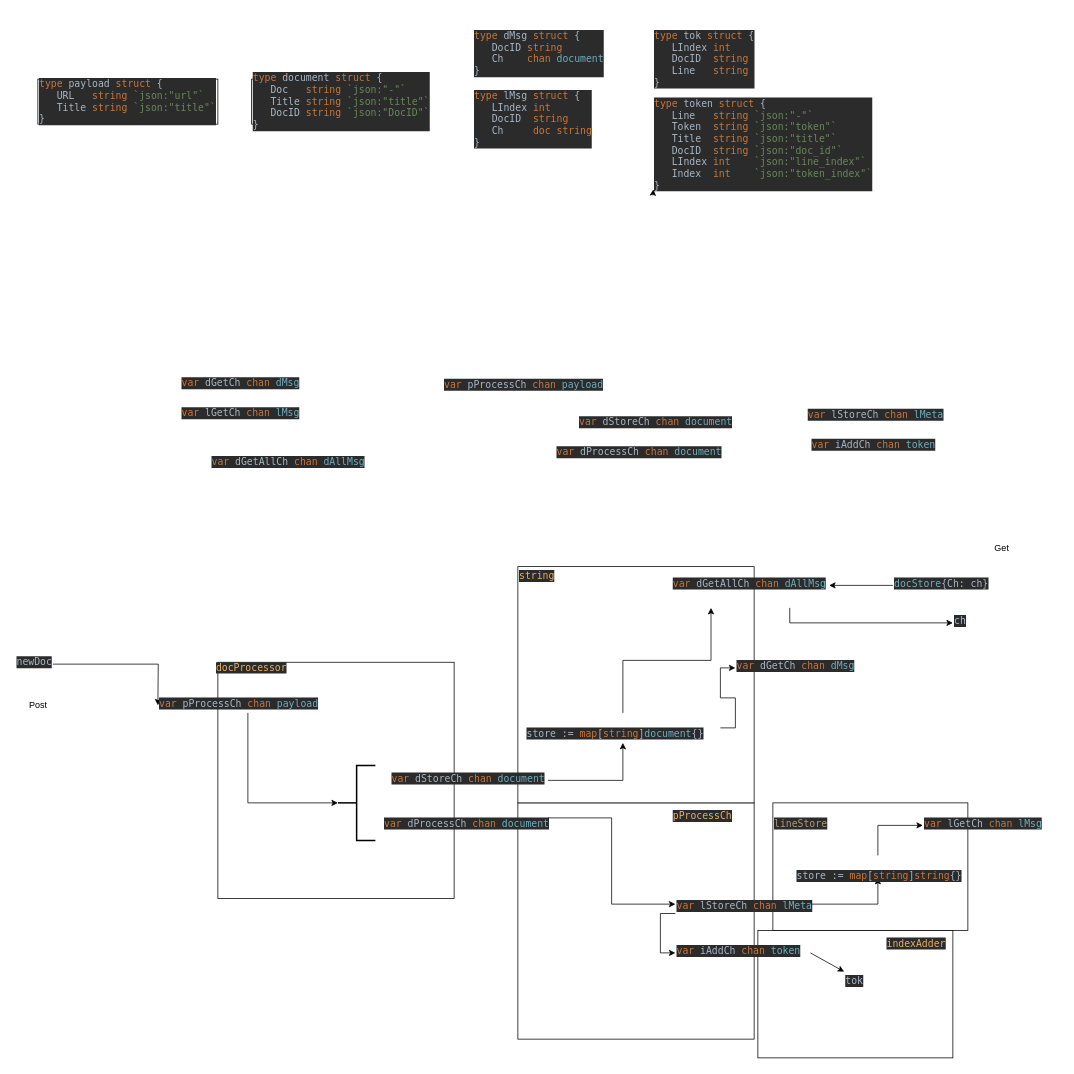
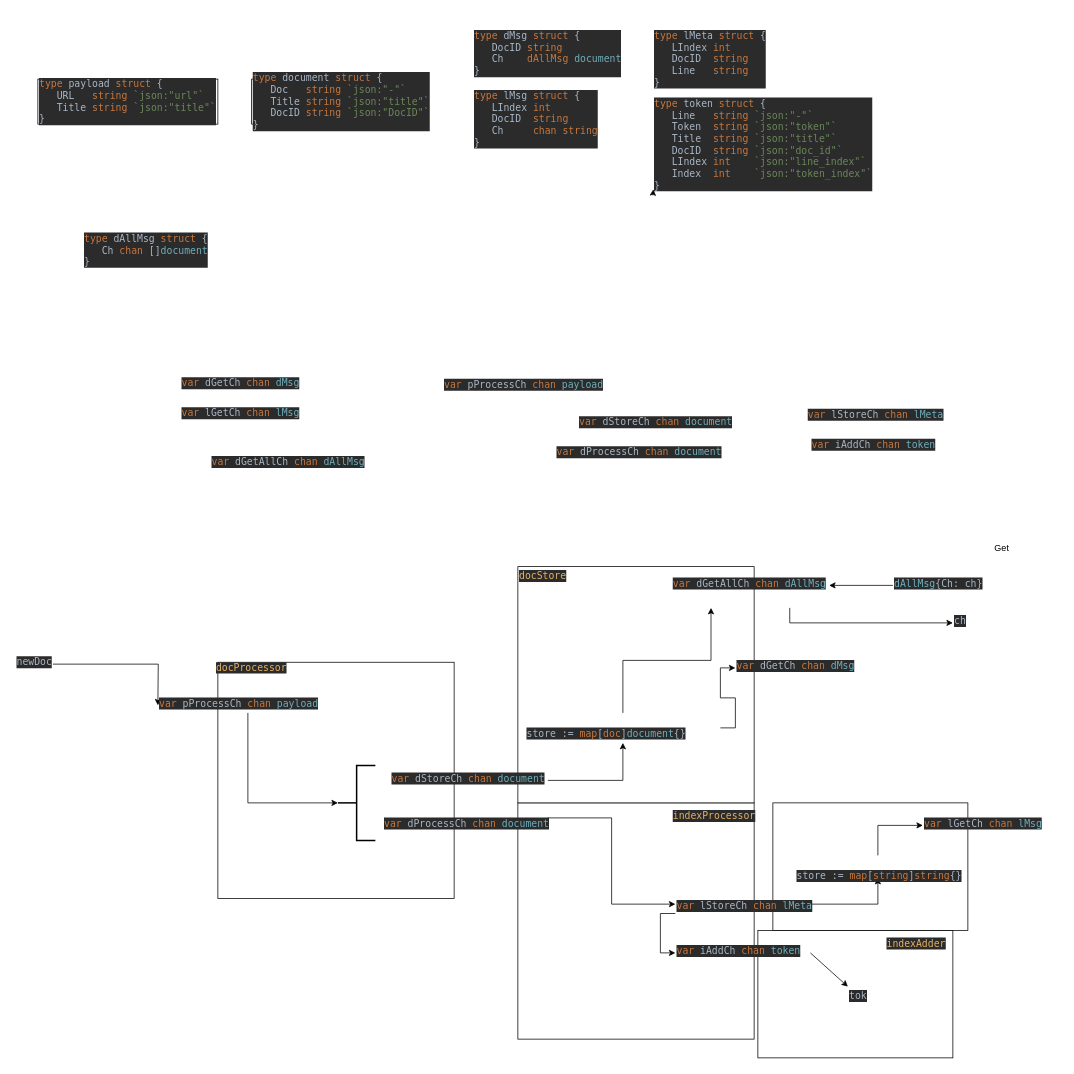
node "type dMsg struct { DocID string Ch chan document }": label "type dMsg struct { DocID string Ch chan document }" -> "type dMsg struct { DocID string Ch dAllMsg document }"
node "type tok struct { LIndex int DocID string Line string }": label "type tok struct { LIndex int DocID string Line string }" -> "type lMeta struct { LIndex int DocID string Line string }"
node "type lMsg struct { LIndex int DocID string Ch doc string }": label "type lMsg struct { LIndex int DocID string Ch doc string }" -> "type lMsg struct { LIndex int DocID string Ch chan string }"
node "type dAllMsg struct { Ch chan []document }": added
node "string": label "string" -> "docStore"
node "docStore{Ch: ch}": label "docStore{Ch: ch}" -> "dAllMsg{Ch: ch}"
node "Post": removed
node "store := map[string]document{}": label "store := map[string]document{}" -> "store := map[doc]document{}"
node "pProcessCh": label "pProcessCh" -> "indexProcessor"
node "lineStore": removed
node "tok": moved (863, 983) -> (867, 998)
